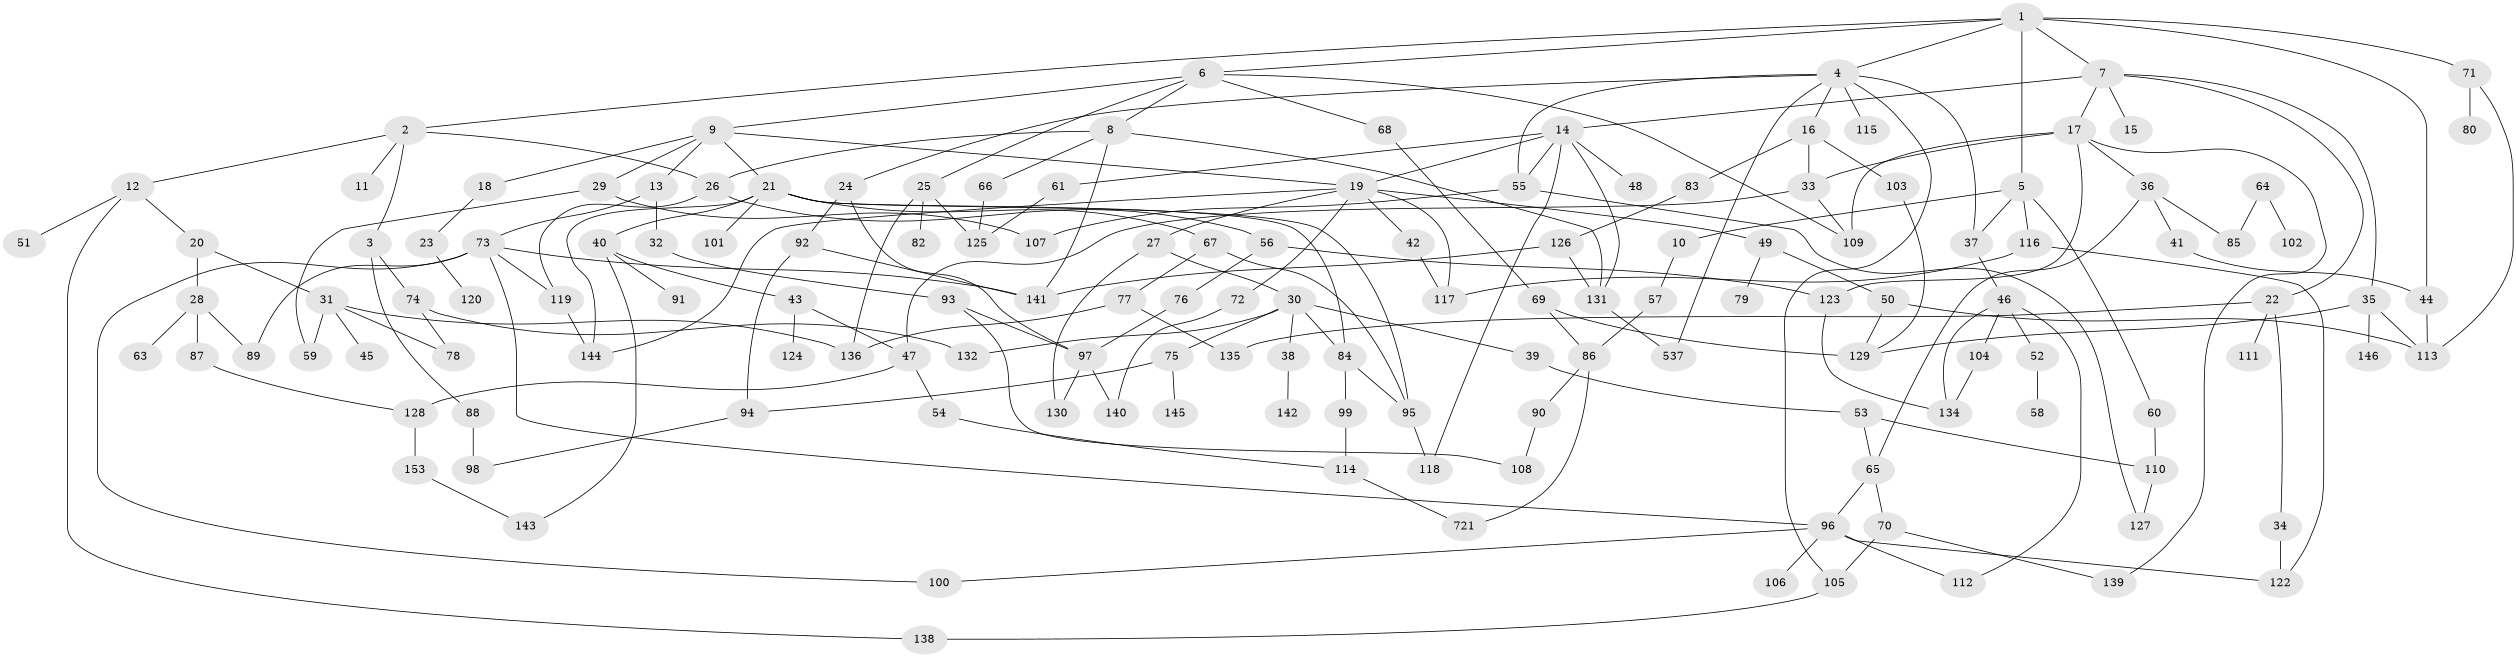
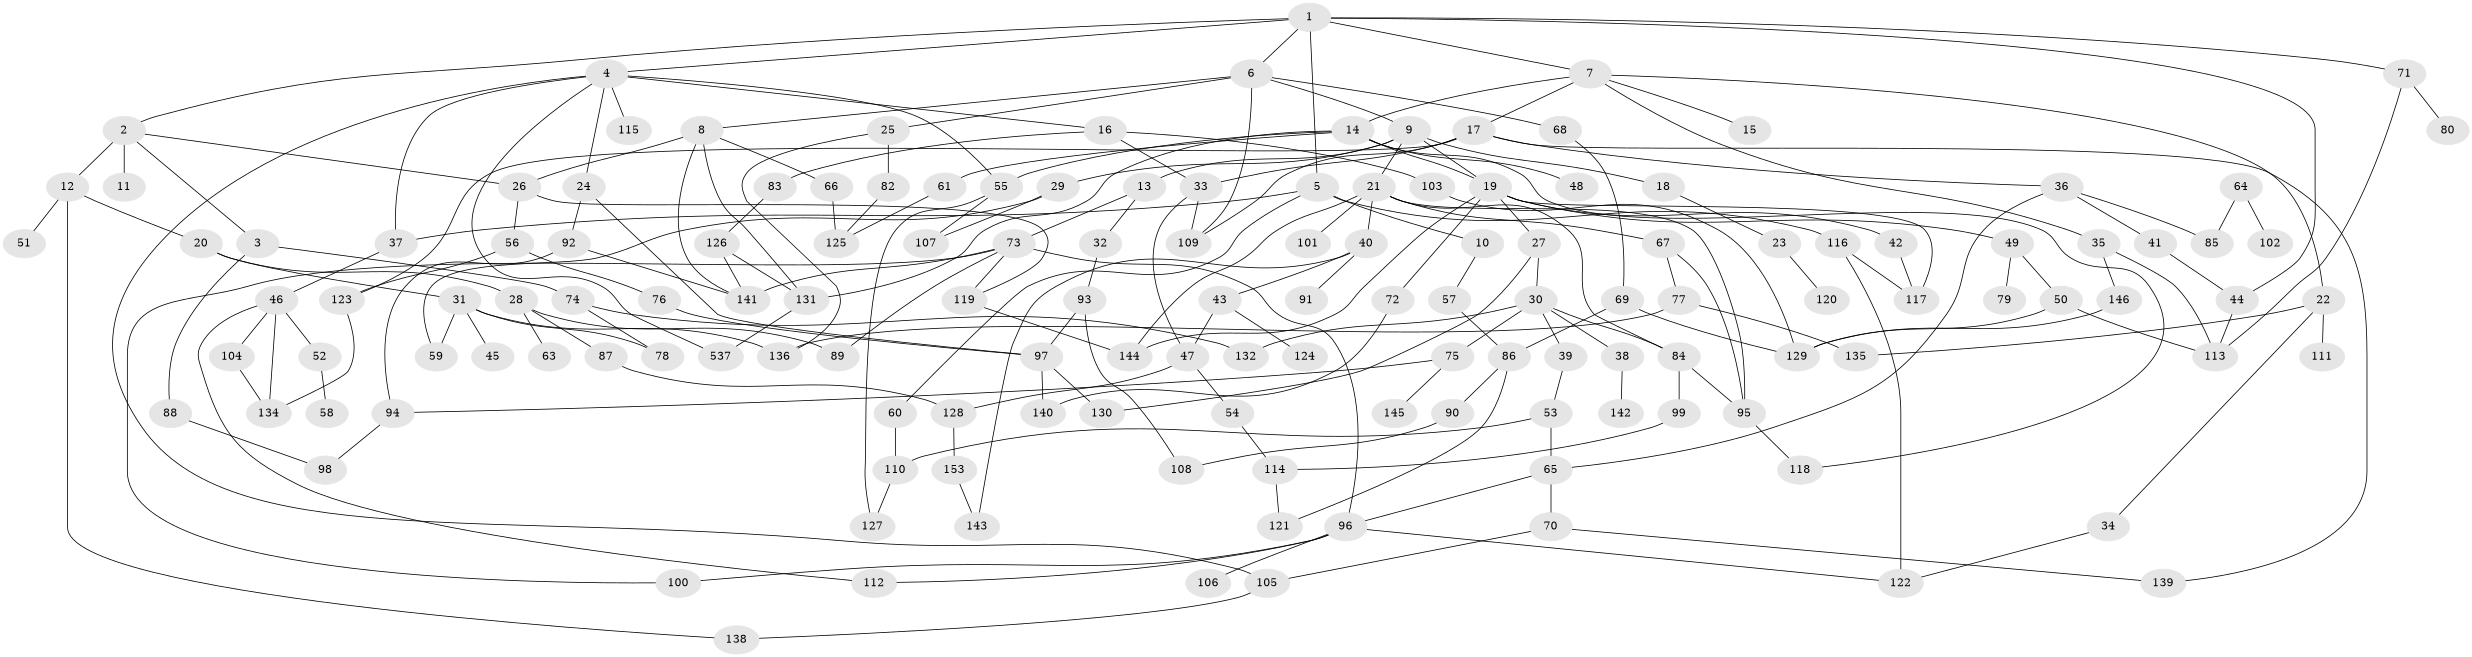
edge "25" -- "125": now "82" -- "125"
edge "35" -- "129": now "146" -- "129"
node "721": label "721" -> "121"
